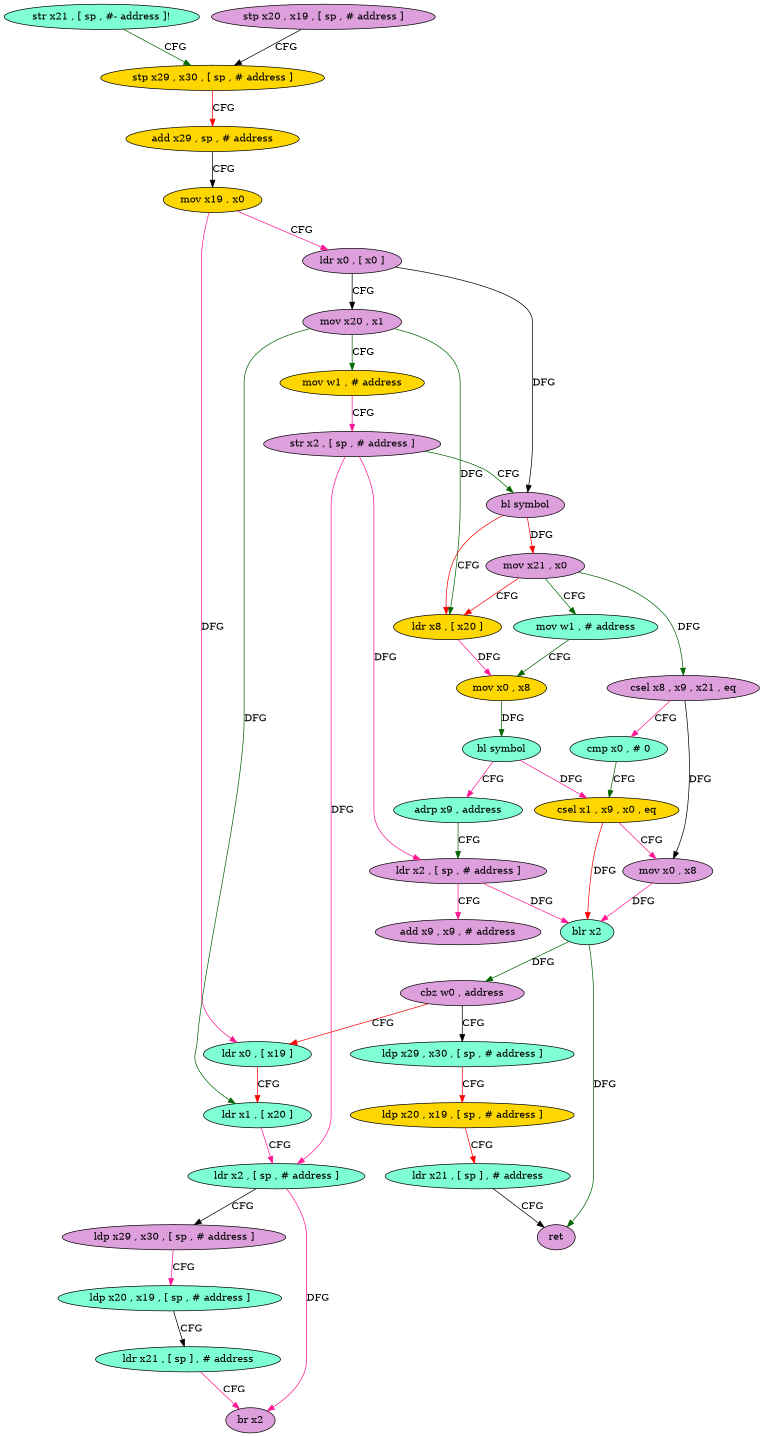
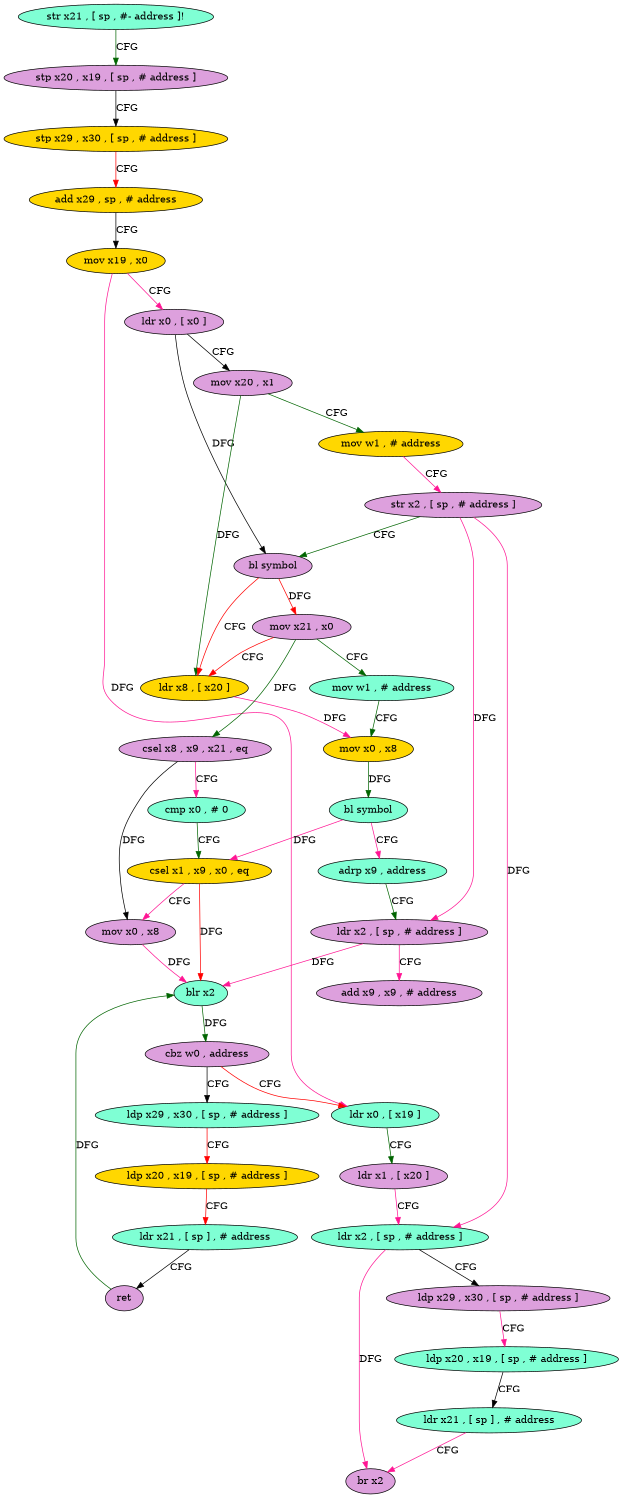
edge "str x21 , [ sp , #- address ]!" -> "stp x29 , x30 , [ sp , # address ]": now "str x21 , [ sp , #- address ]!" -> "stp x20 , x19 , [ sp , # address ]"
edge "mov x20 , x1" -> "ldr x1 , [ x20 ]": removed, label "DFG"
edge "ldr x0 , [ x19 ]" -> "ldr x1 , [ x20 ]": color red -> darkgreen
edge "blr x2" -> "ret": reversed
node "ldr x1 , [ x20 ]": fillcolor aquamarine -> plum
